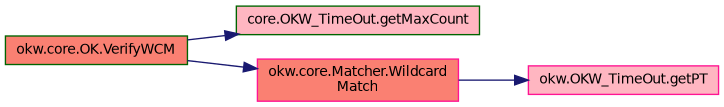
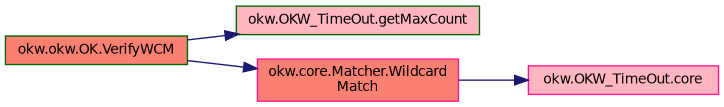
node "core.OKW_TimeOut.getMaxCount": label "core.OKW_TimeOut.getMaxCount" -> "okw.OKW_TimeOut.getMaxCount"
node "okw.core.OK.VerifyWCM": label "okw.core.OK.VerifyWCM" -> "okw.okw.OK.VerifyWCM"
node "okw.OKW_TimeOut.getPT": label "okw.OKW_TimeOut.getPT" -> "okw.OKW_TimeOut.core"
